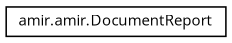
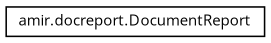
node "amir.amir.DocumentReport": label "amir.amir.DocumentReport" -> "amir.docreport.DocumentReport"
